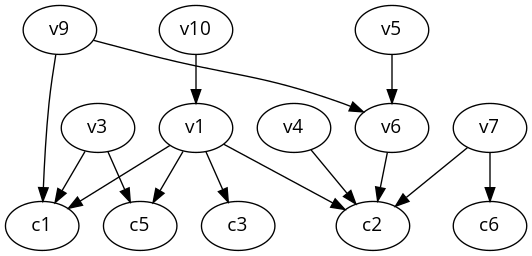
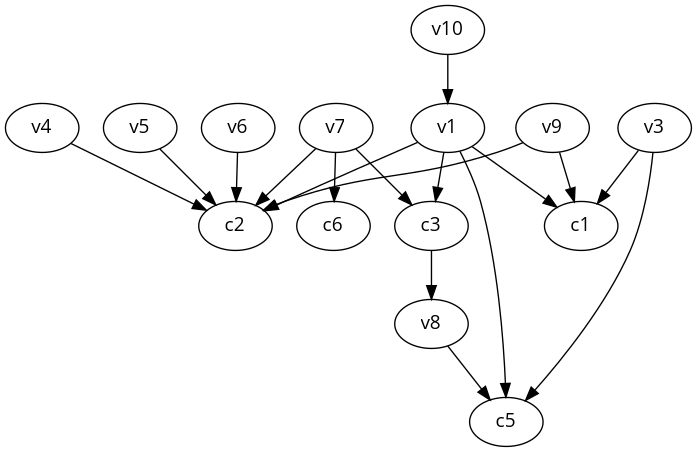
edge "v9" -> "v6": now "v9" -> "c2"
edge "v5" -> "v6": now "v5" -> "c2"
edge "v7" -> "c3": added
node "v8": added
